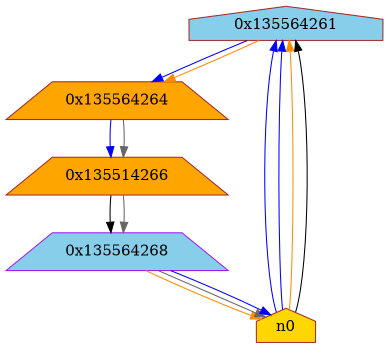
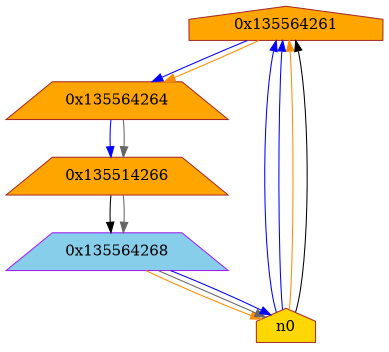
node "0x135564261": fillcolor skyblue -> orange
